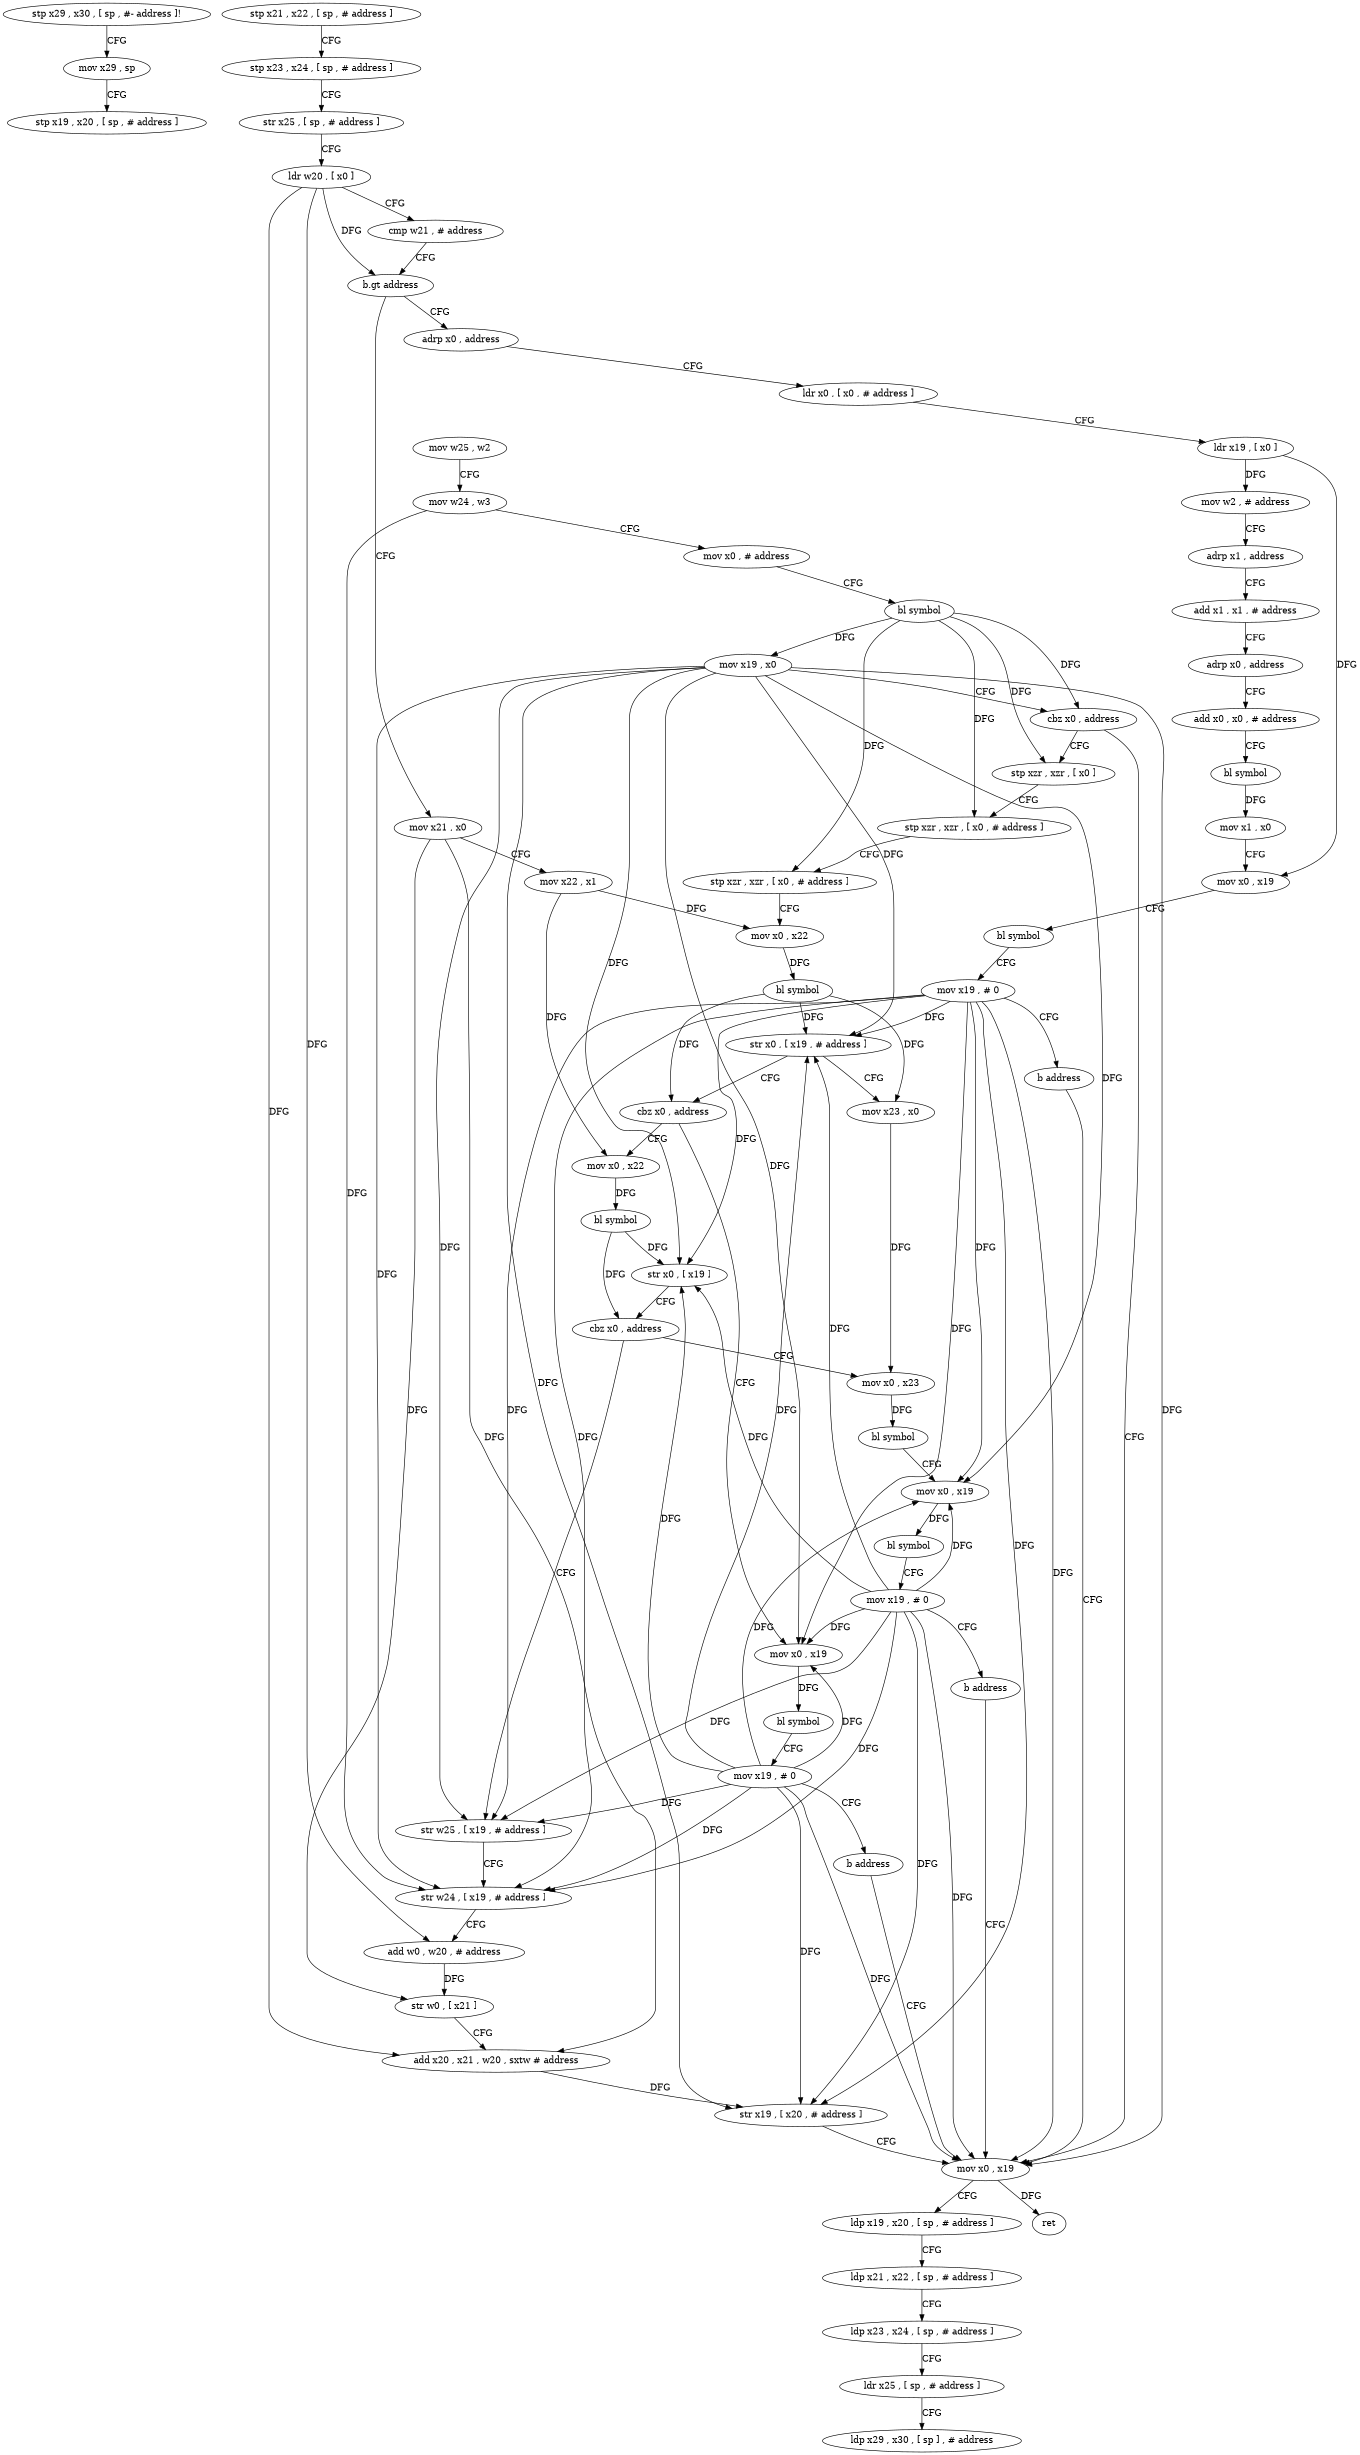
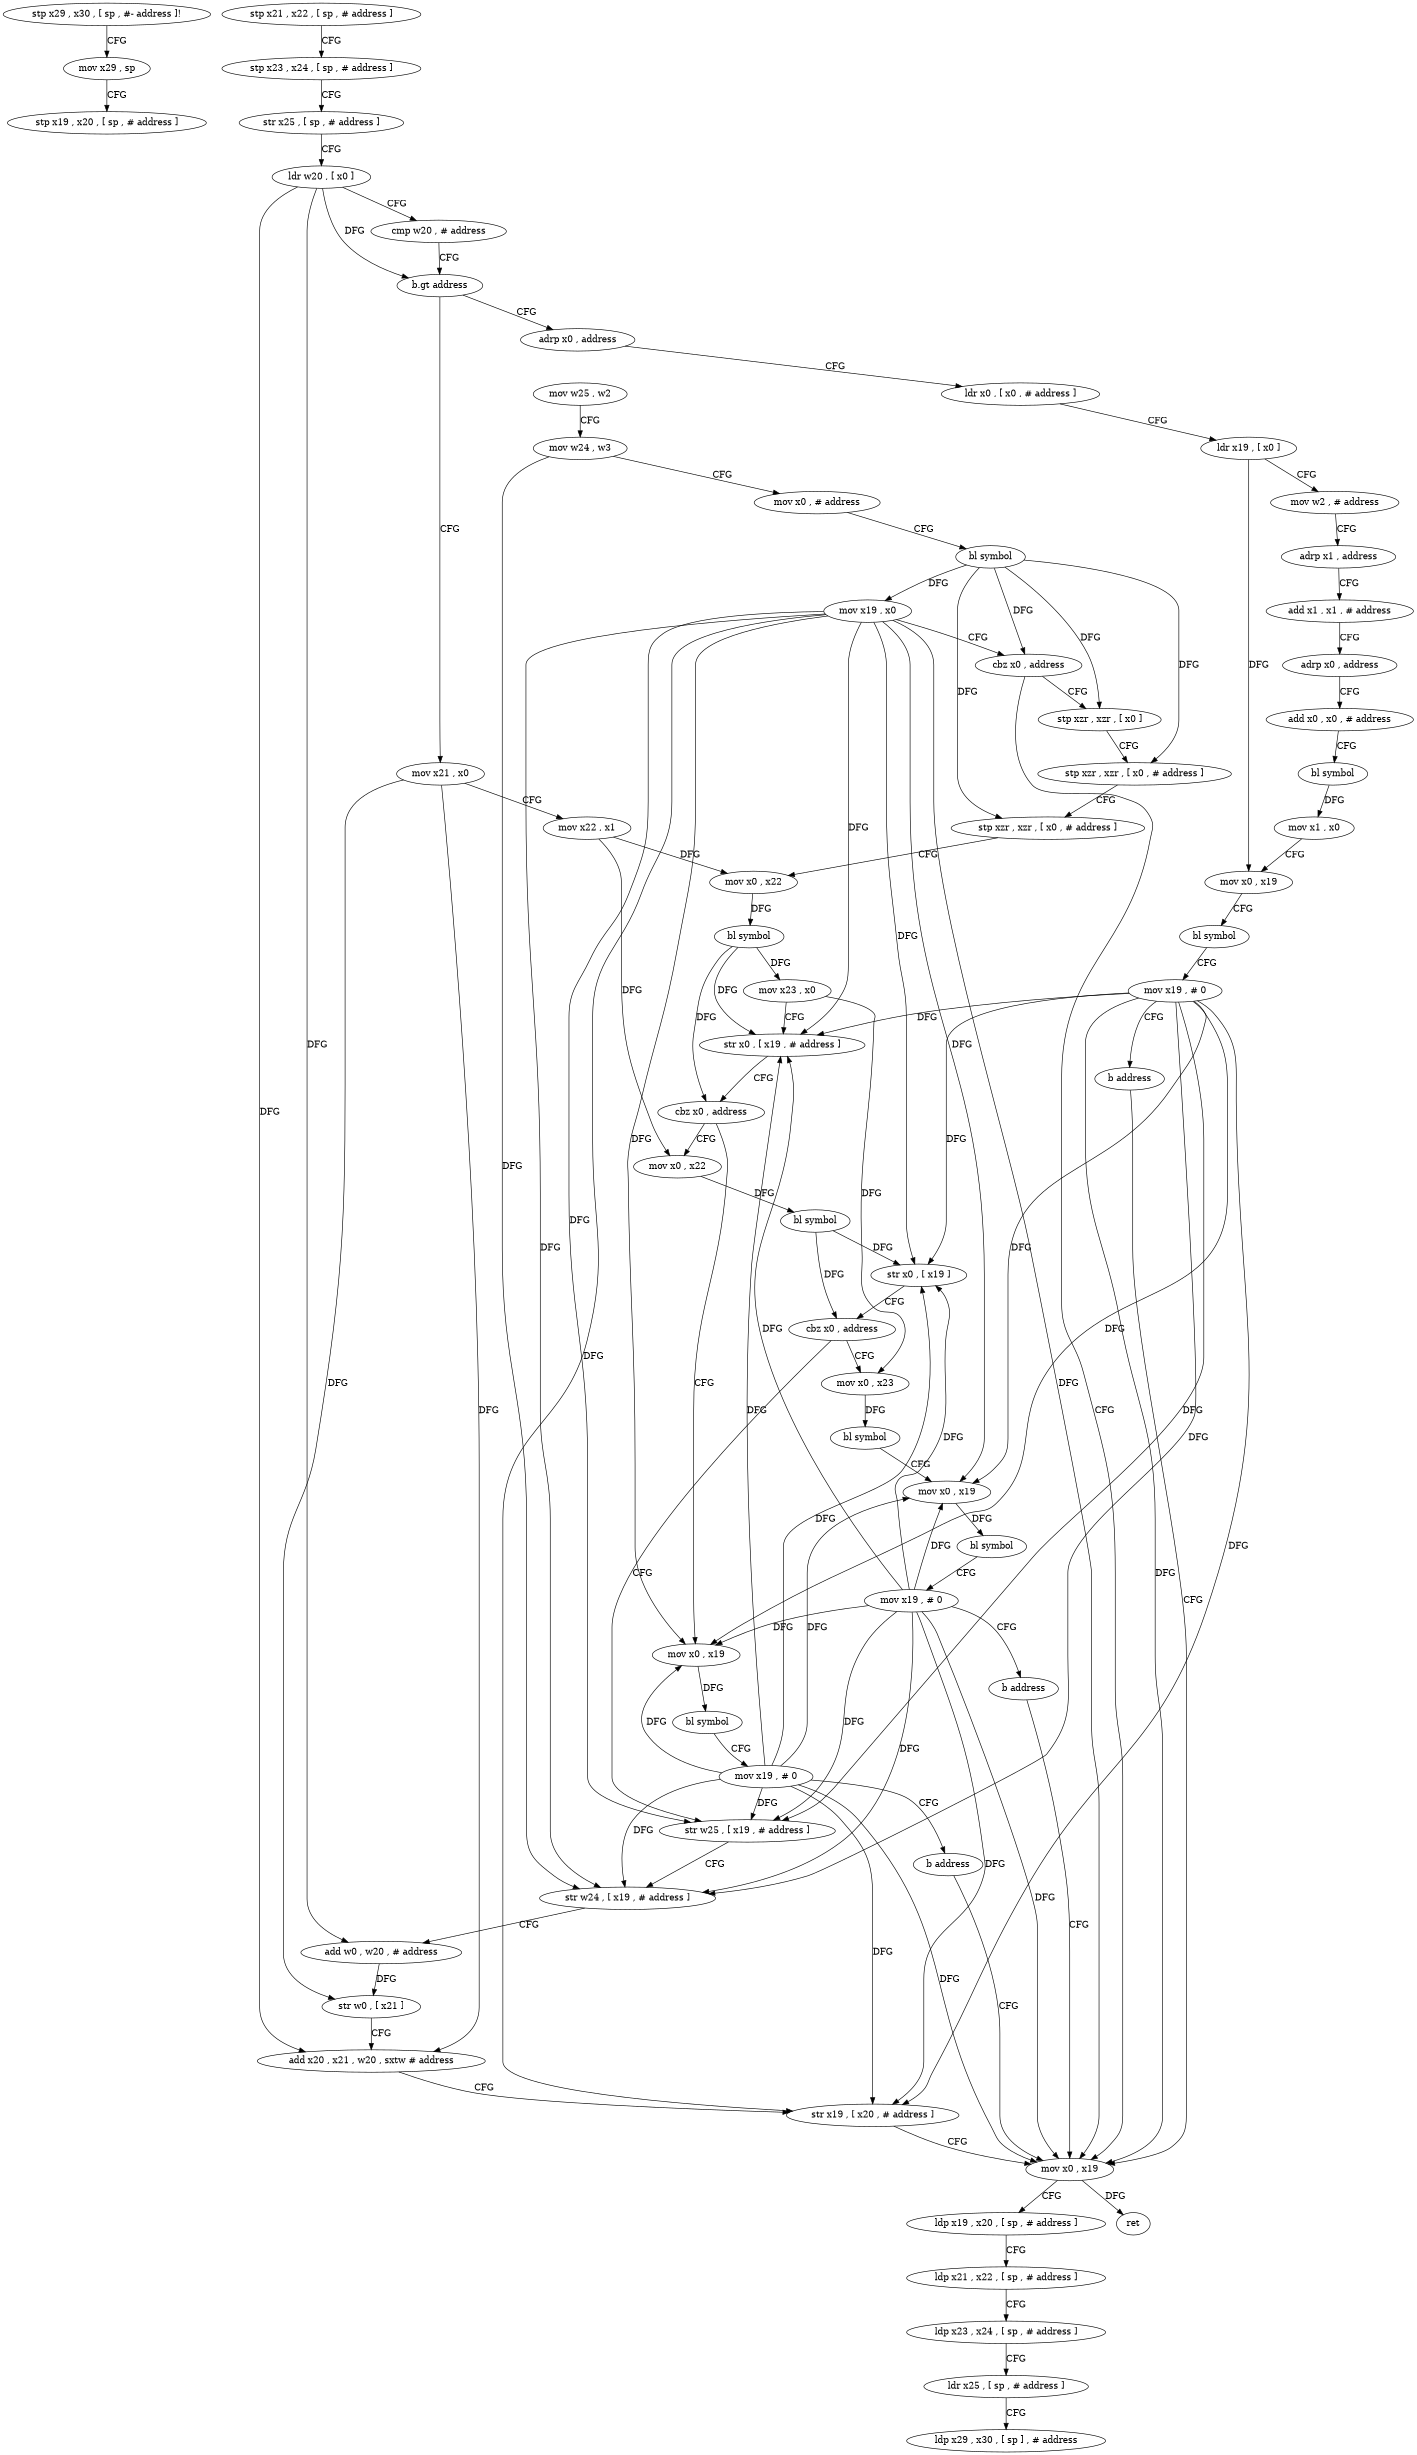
node "cmp w21 , # address": label "cmp w21 , # address" -> "cmp w20 , # address"
edge "ldr x19 , [ x0 ]" -> "mov w2 , # address": label "DFG" -> "CFG"
edge "str x0 , [ x19 , # address ]" -> "mov x23 , x0": reversed
edge "add x20 , x21 , w20 , sxtw # address" -> "str x19 , [ x20 , # address ]": label "DFG" -> "CFG"
